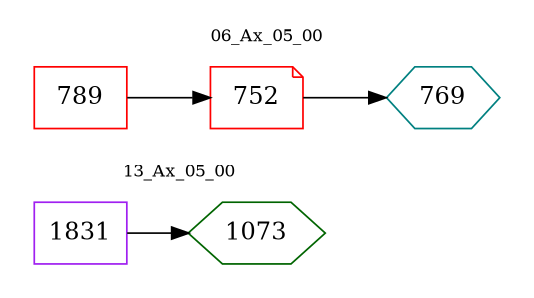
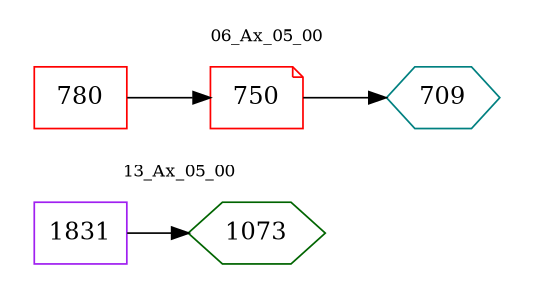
node "789": label "789" -> "780"
node "752": label "752" -> "750"
node "769": label "769" -> "709"
